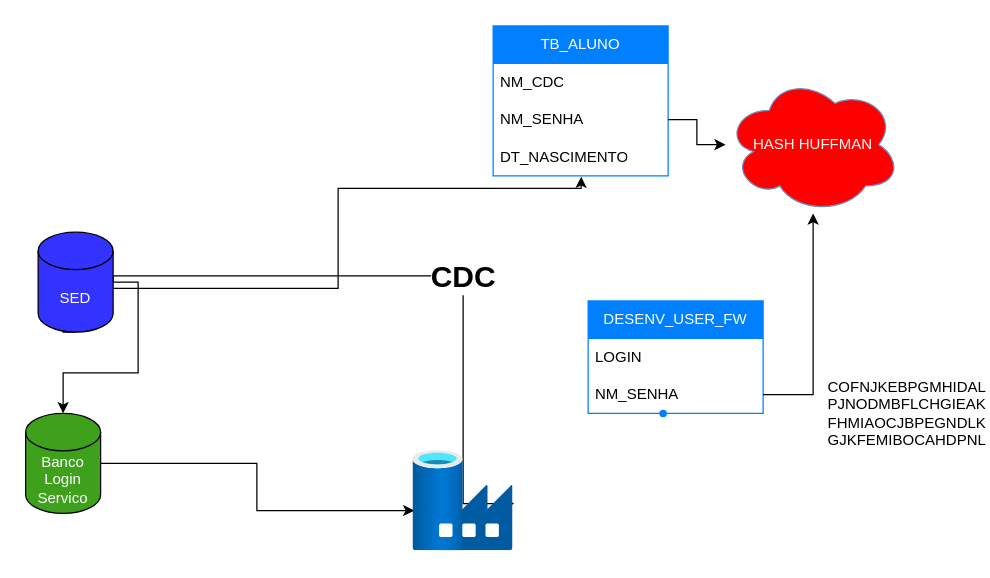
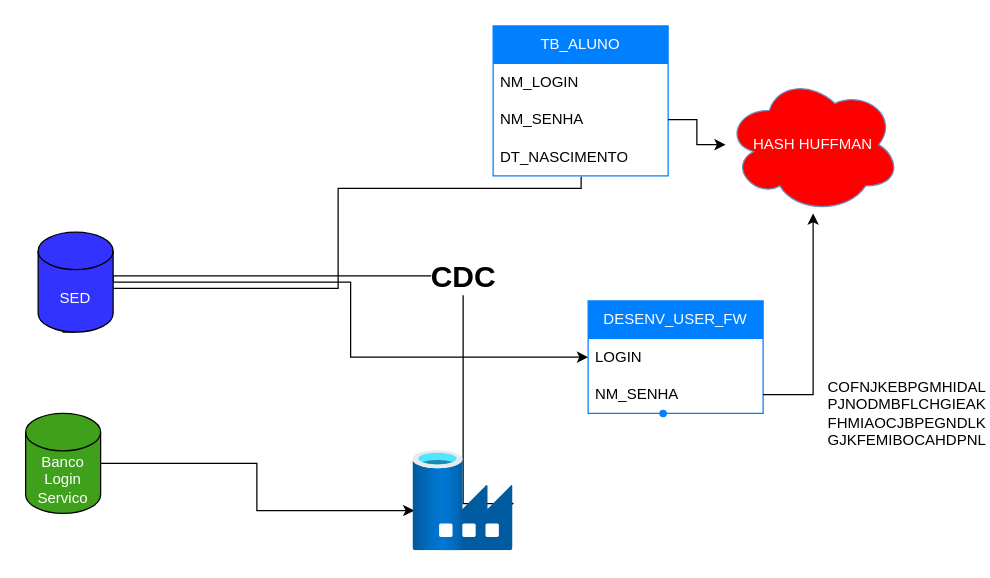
node "NM_CDC": label "NM_CDC" -> "NM_LOGIN"
edge "SED" -> "DT_NASCIMENTO": arrowhead classic -> none
edge "SED" -> "Banco Login Servico": now "SED" -> "LOGIN"
